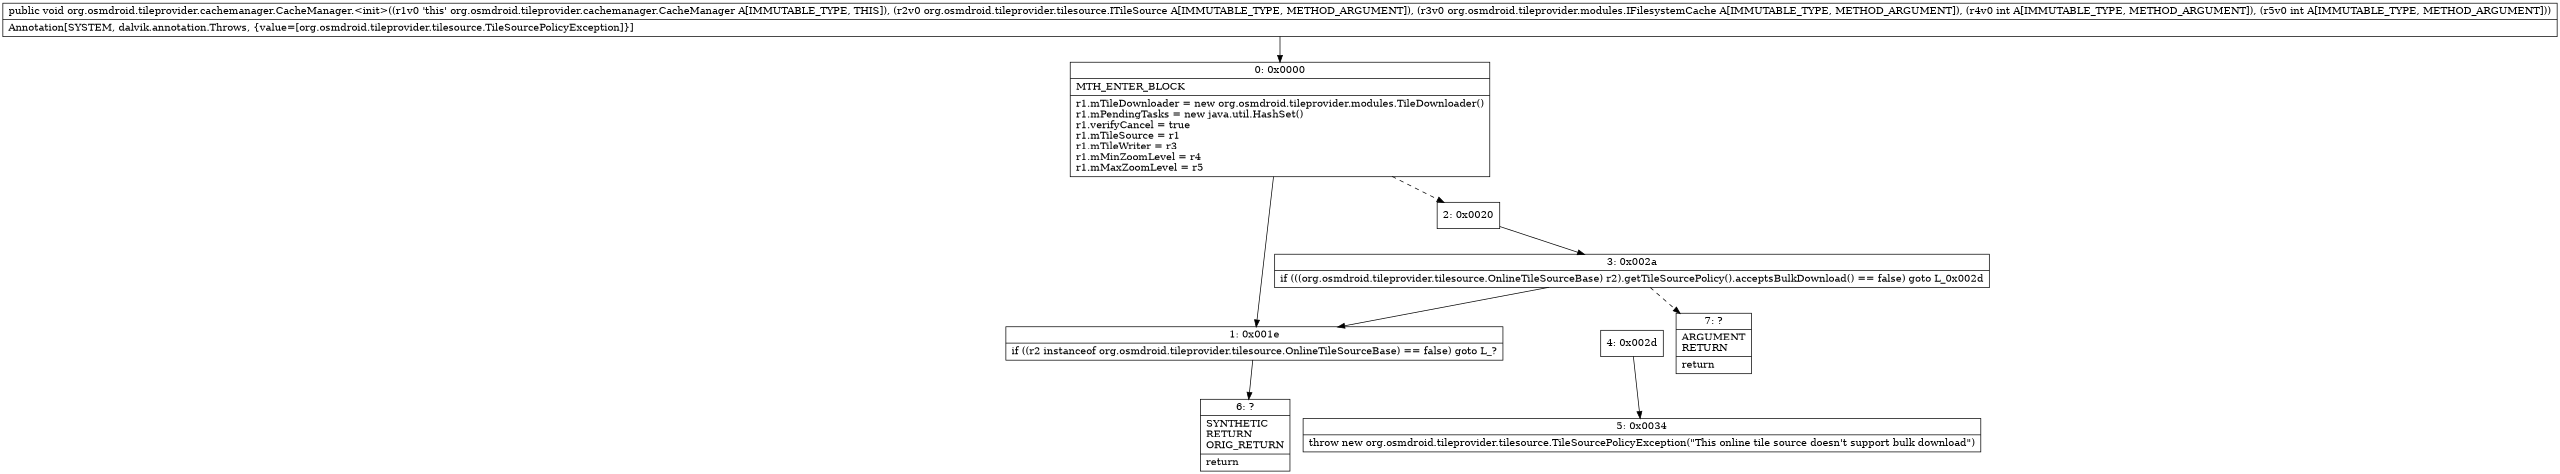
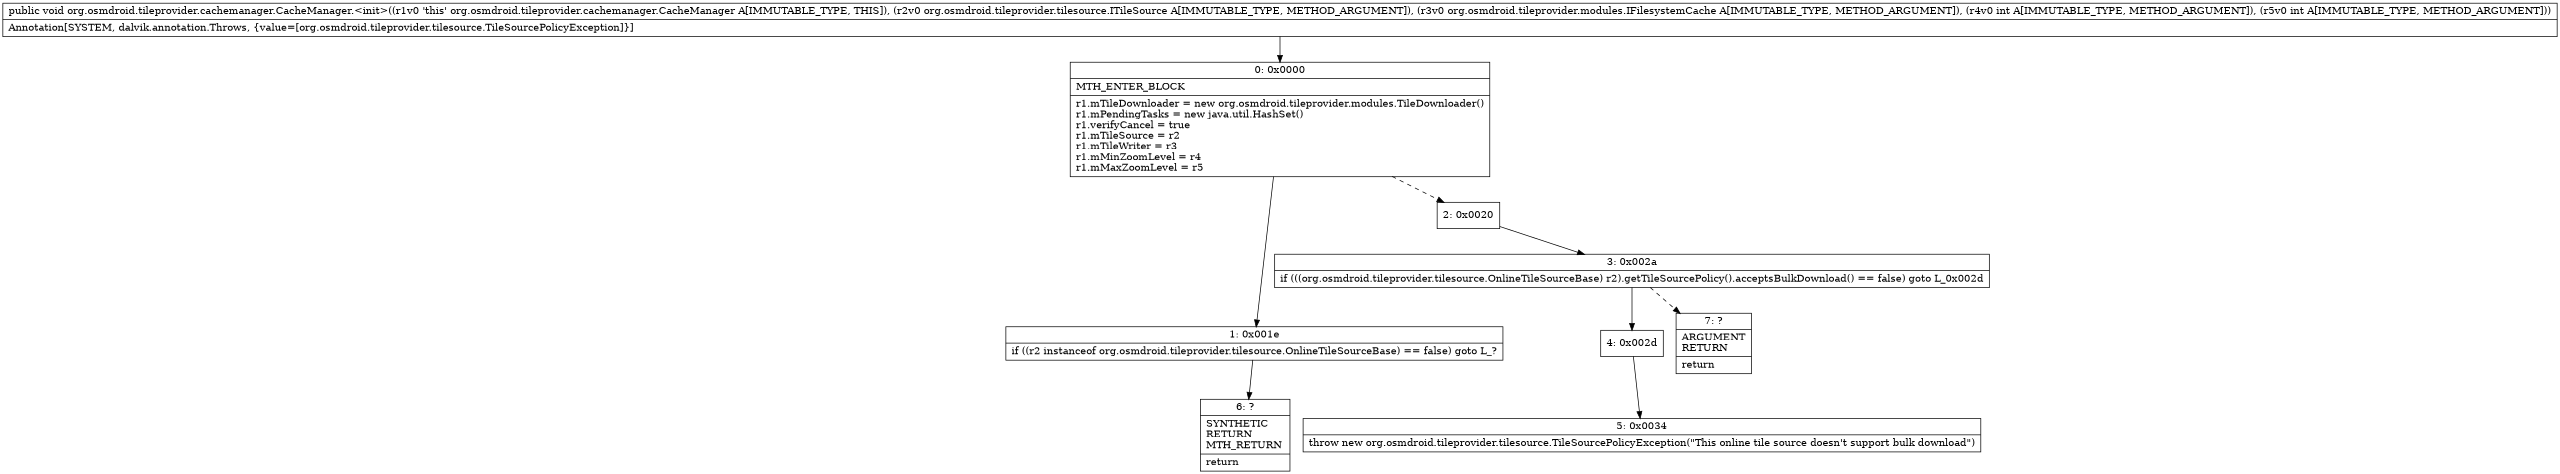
node "0: 0x0000": text "r1.mTileSource = r1" -> "r1.mTileSource = r2"
edge "3: 0x002a" -> "1: 0x001e": now "3: 0x002a" -> "4: 0x002d"
node "6: ?": text "ORIG_RETURN" -> "MTH_RETURN"
